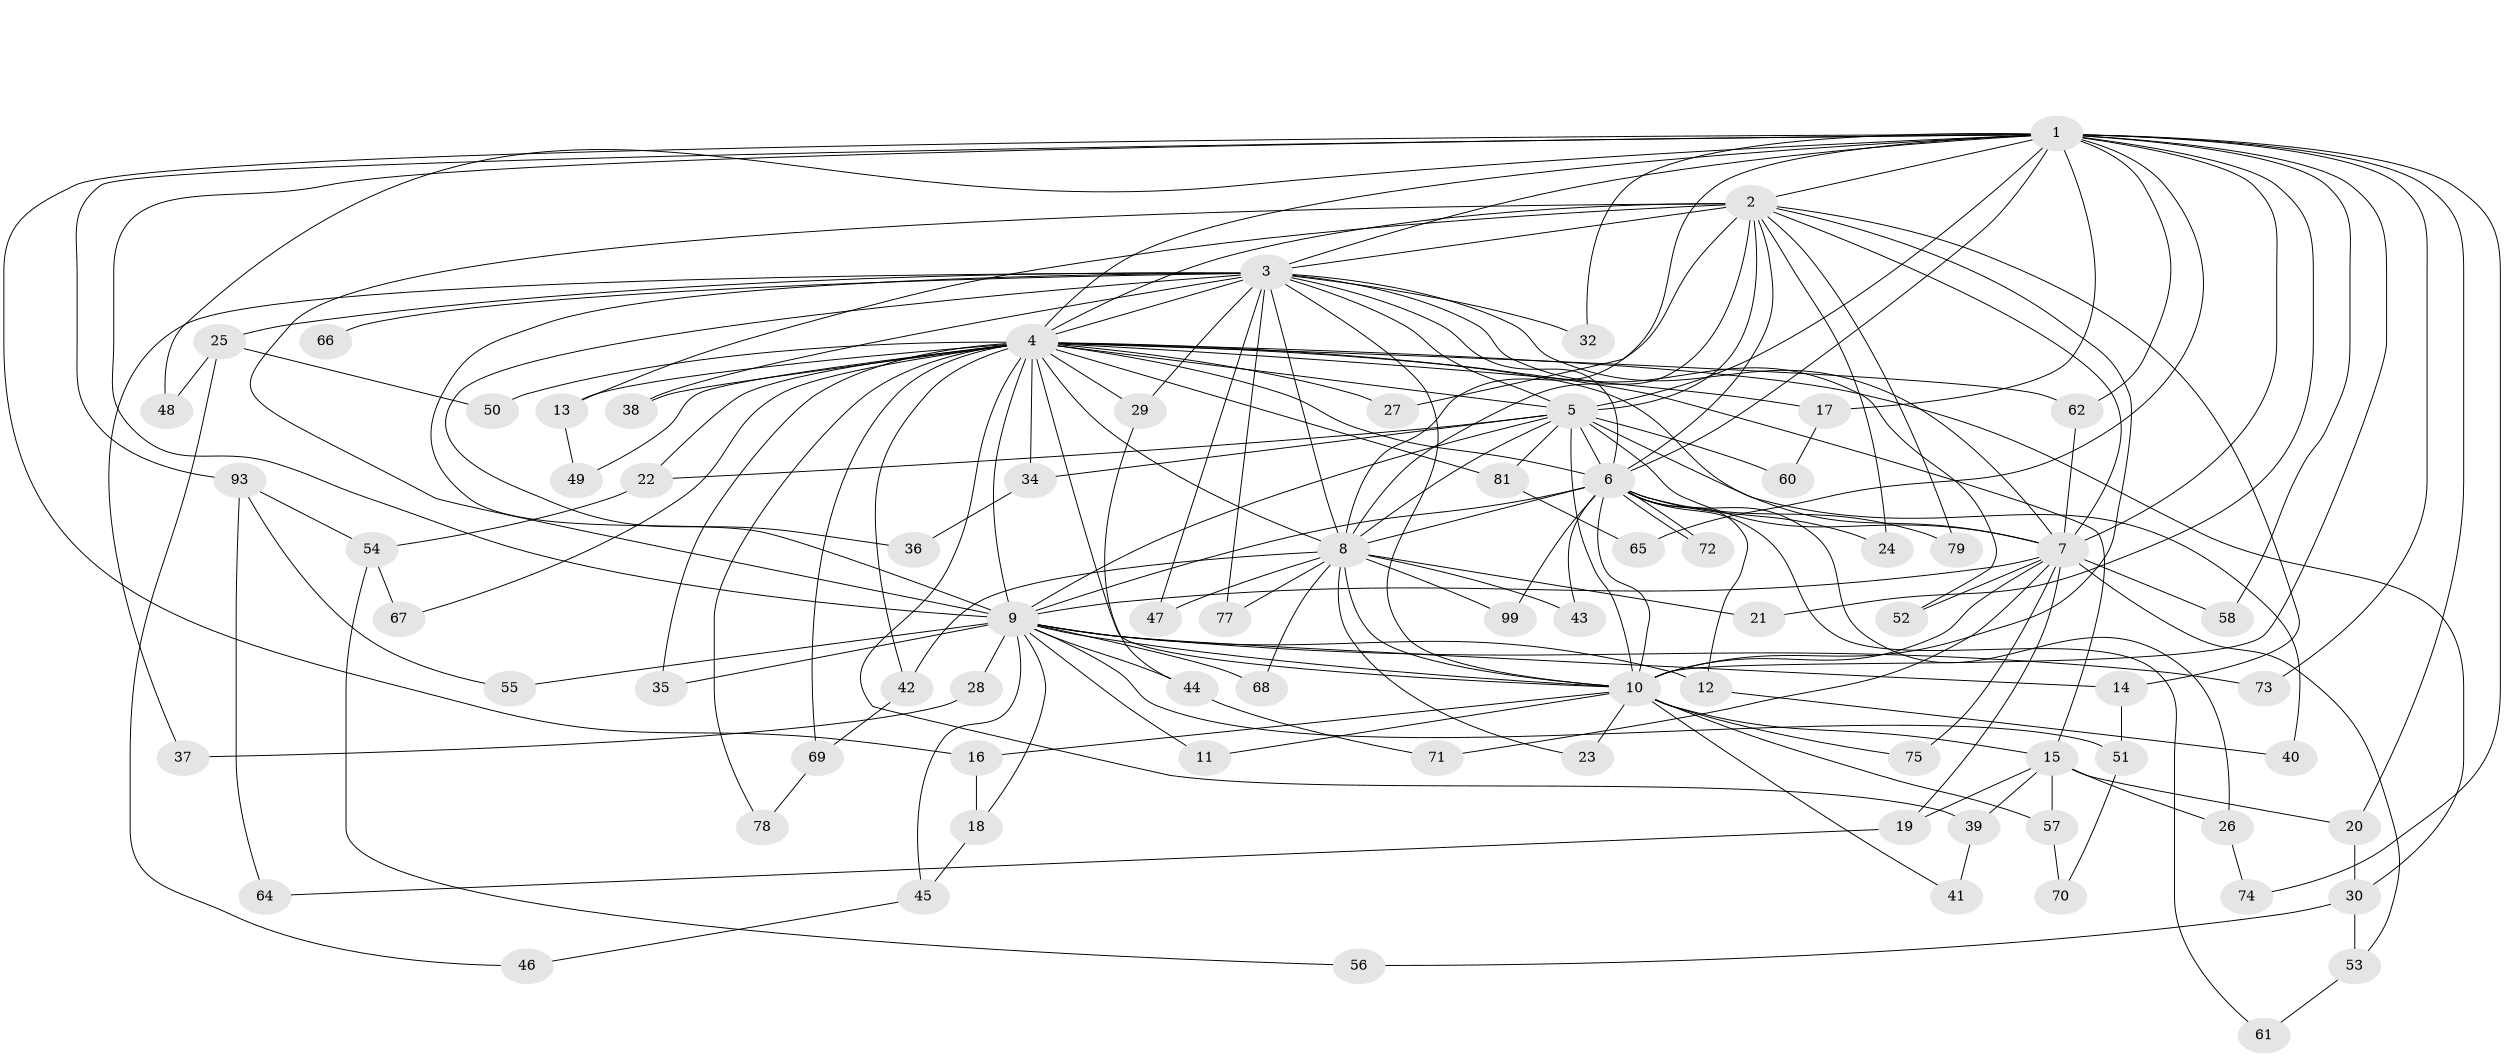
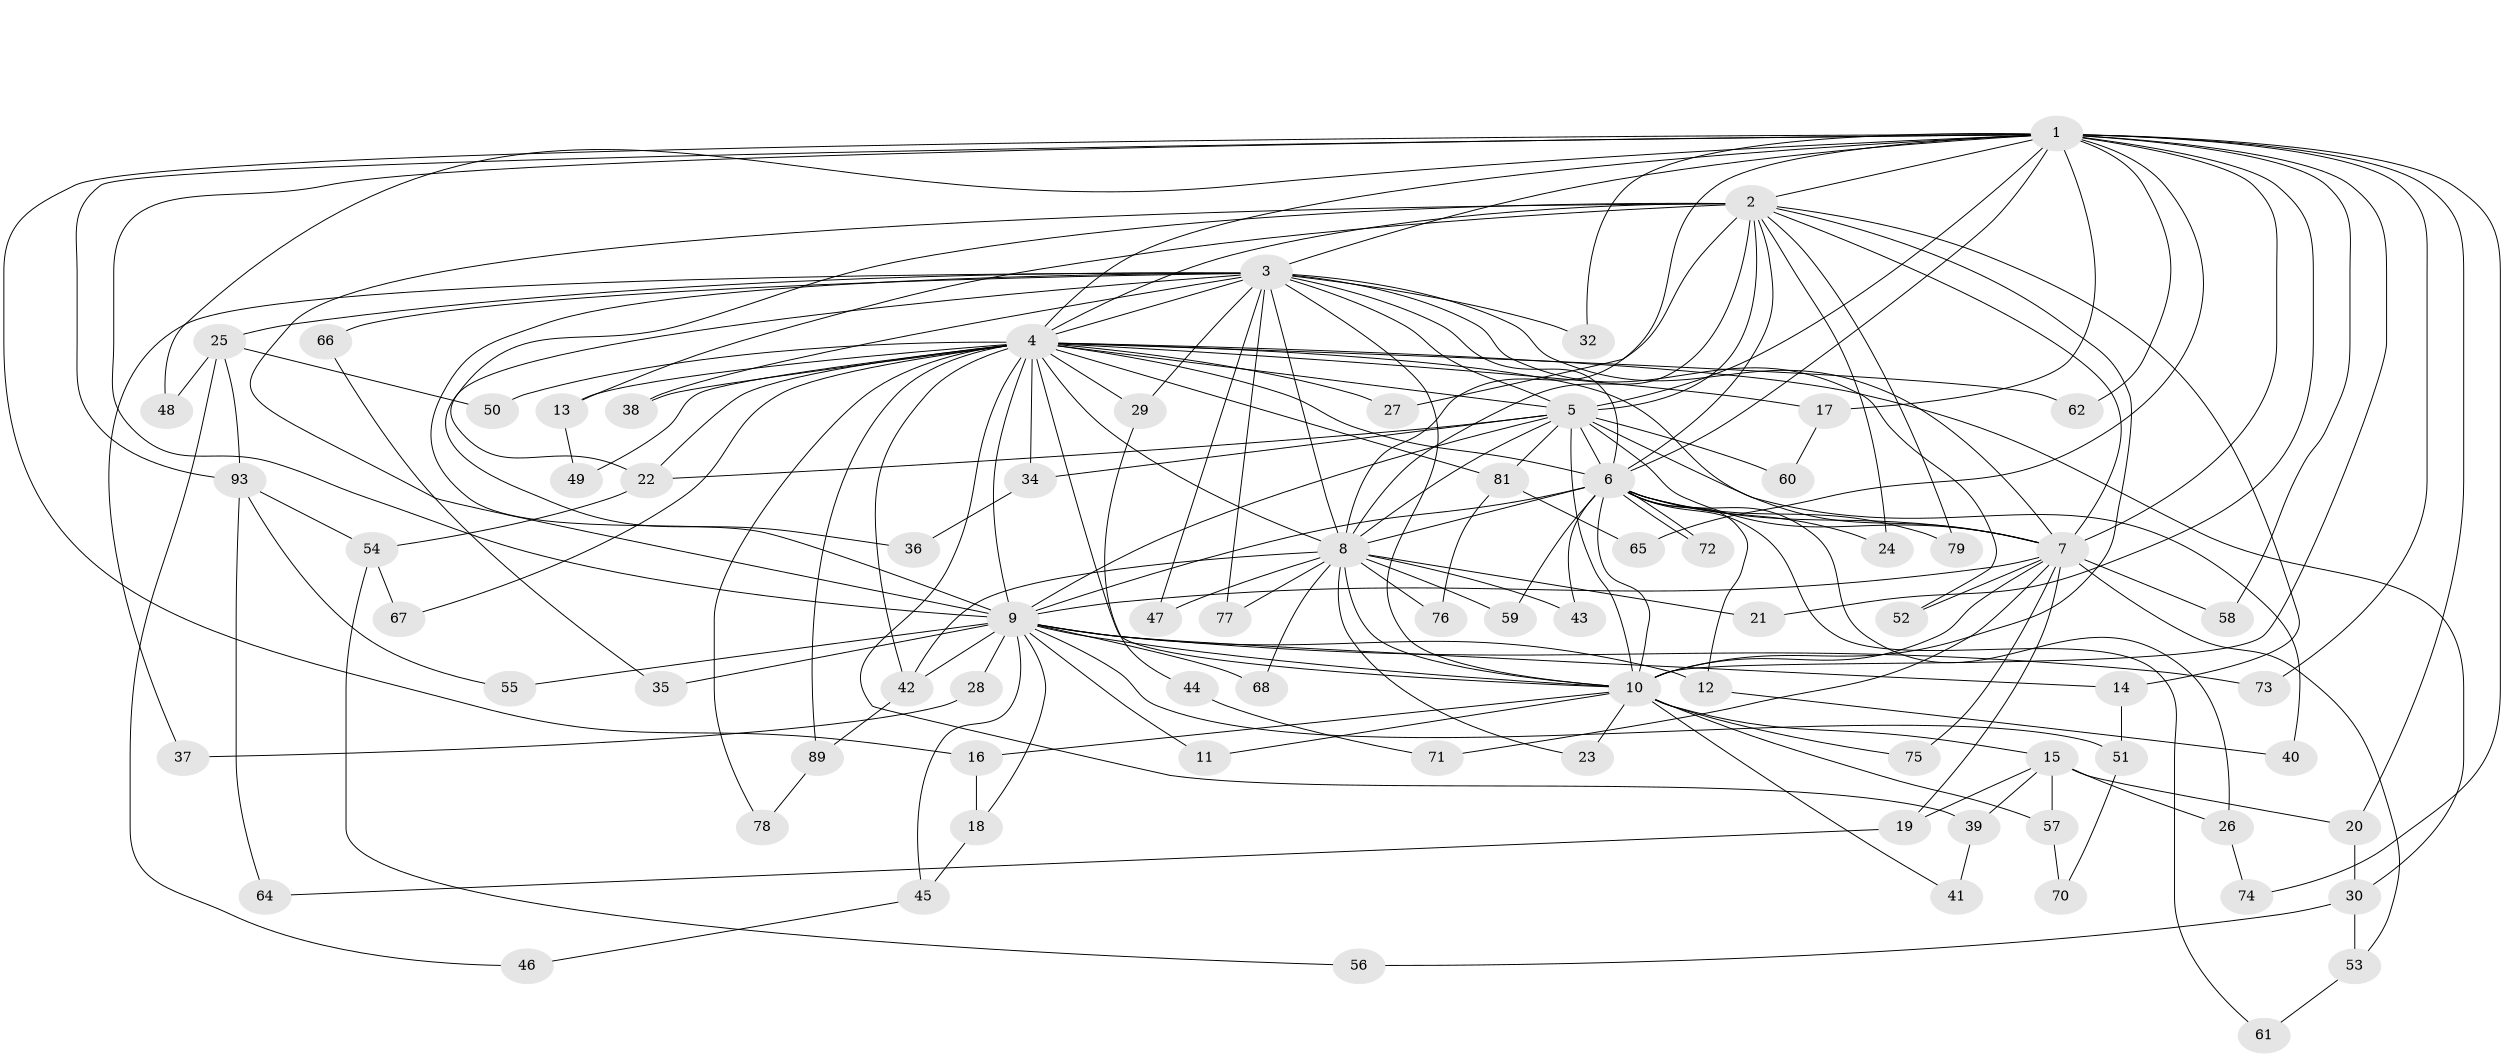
edge "2" -- "3": now "2" -- "22"
edge "4" -- "15": removed
edge "25" -- "93": added
edge "4" -- "35": now "66" -- "35"
edge "62" -- "7": now "6" -- "7"
node "76": added
node "99": label "99" -> "59"
edge "9" -- "44": now "9" -- "42"
node "69": label "69" -> "89"
